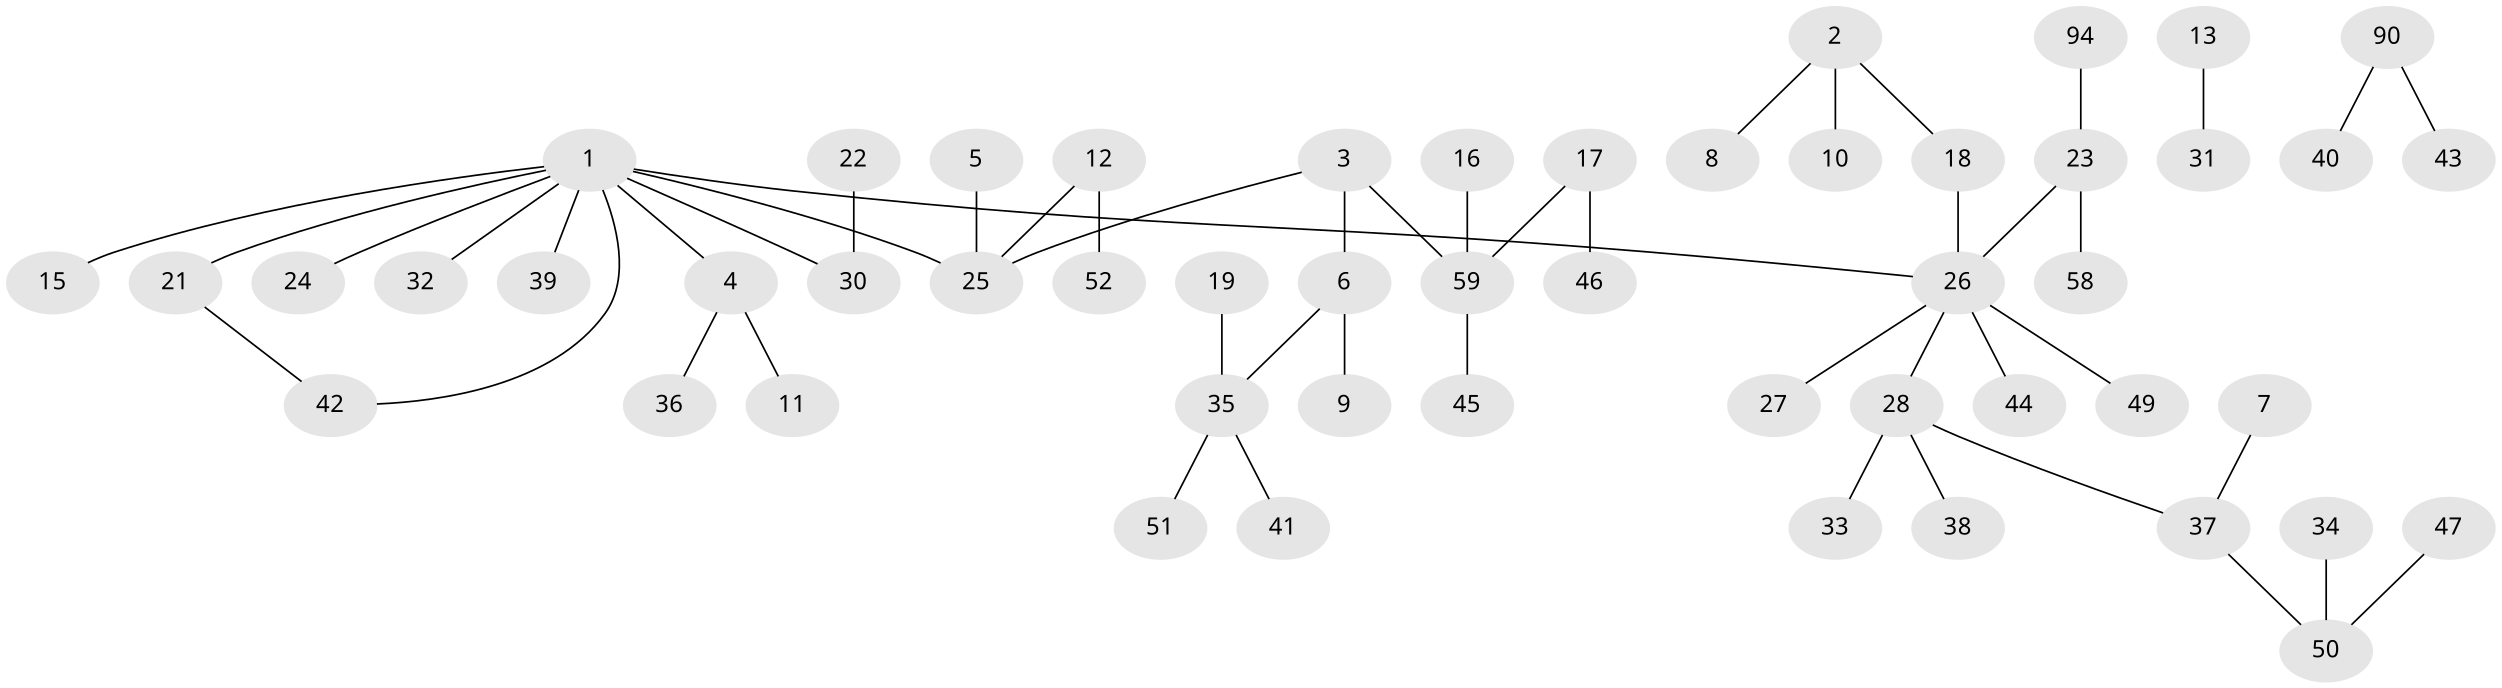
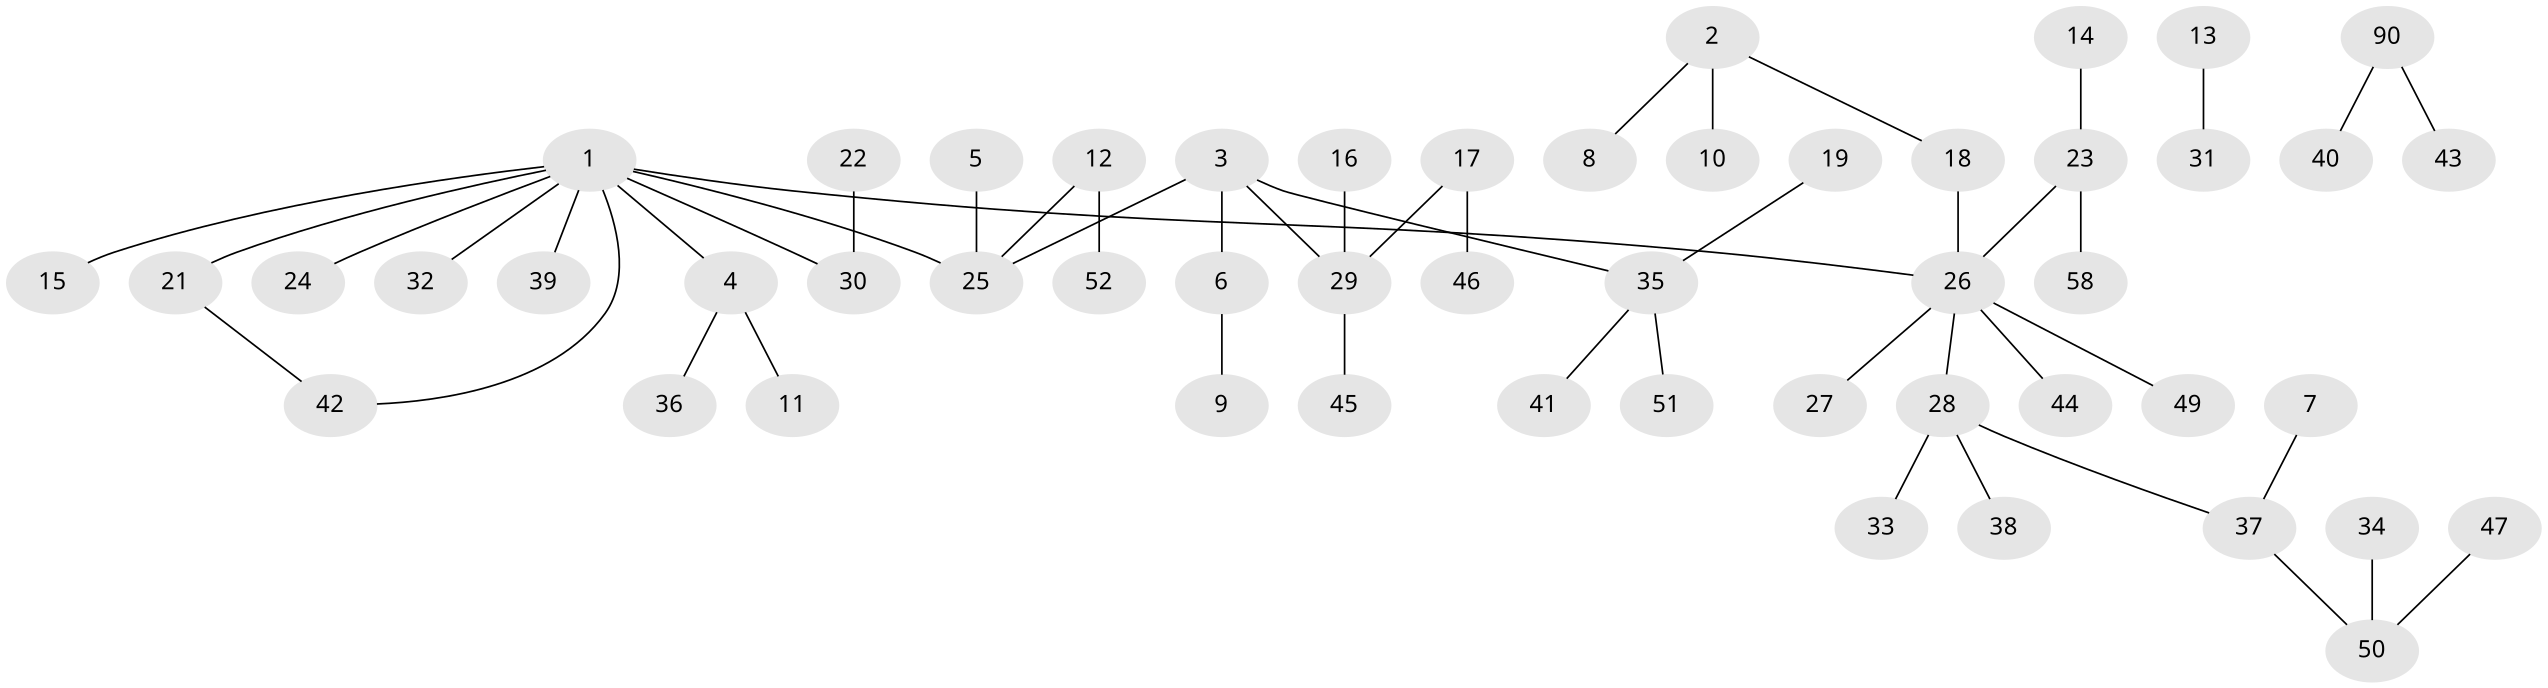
node "94": label "94" -> "14"
node "59": label "59" -> "29"
edge "6" -- "35": now "3" -- "35"
